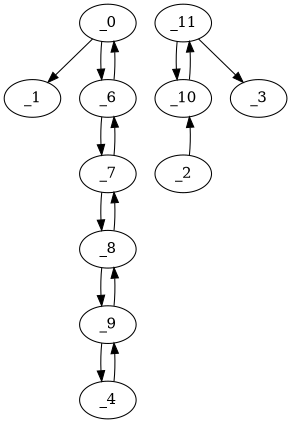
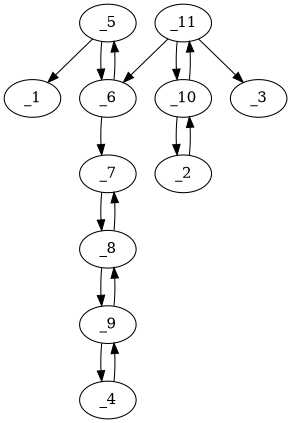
node "_0": label "_0" -> "_5"
edge "_10" -> "_2": added
edge "_7" -> "_6": now "_11" -> "_6"
